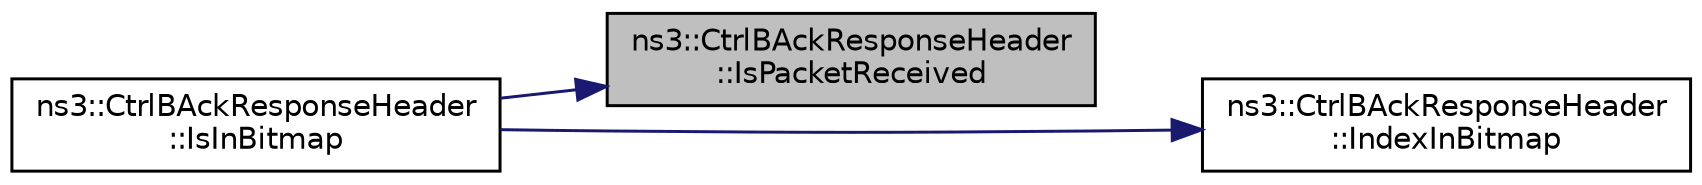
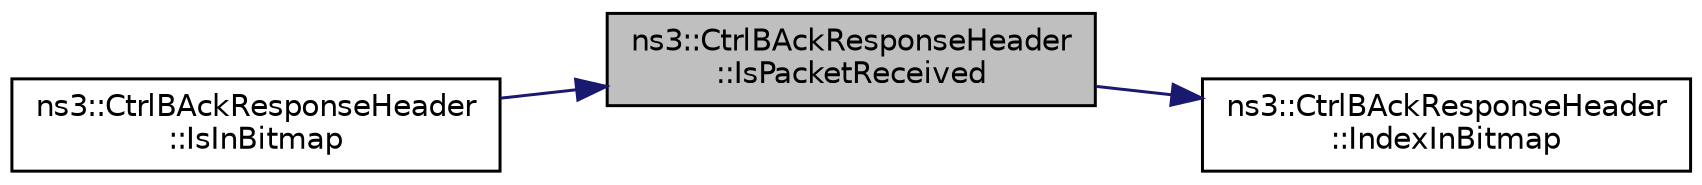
edge "ns3::CtrlBAckResponseHeader ::IsInBitmap" -> "ns3::CtrlBAckResponseHeader ::IndexInBitmap": now "ns3::CtrlBAckResponseHeader ::IsPacketReceived" -> "ns3::CtrlBAckResponseHeader ::IndexInBitmap"
